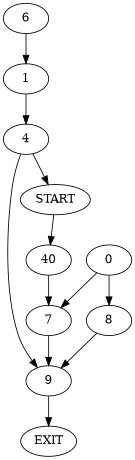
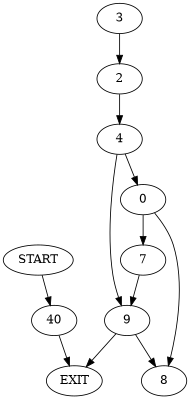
node "6": label "6" -> "3"
node "1": label "1" -> "2"
edge "4" -> "START": now "4" -> "0"
edge "40" -> "7": now "40" -> "EXIT"
edge "8" -> "9": reversed
